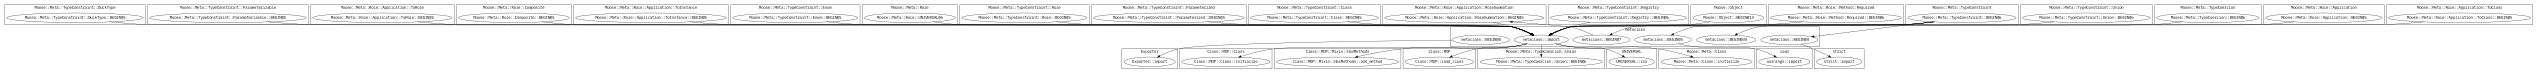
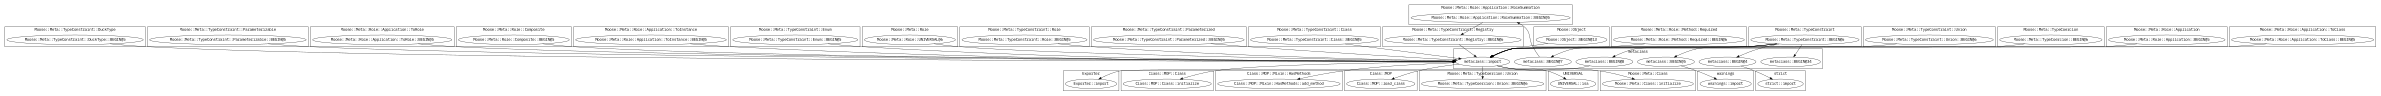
edge "Moose::Meta::Role::Application::RoleSummation::BEGIN@5" -> "metaclass::import": now "Moose::Meta::Role::Application::RoleSummation::BEGIN@5" -> "Moose::Meta::TypeConstraint::Registry::BEGIN@6"
edge "Moose::Meta::TypeConstraint::BEGIN@6" -> "metaclass::BEGIN@8": added
cluster "load": label "load" -> "warnings"
